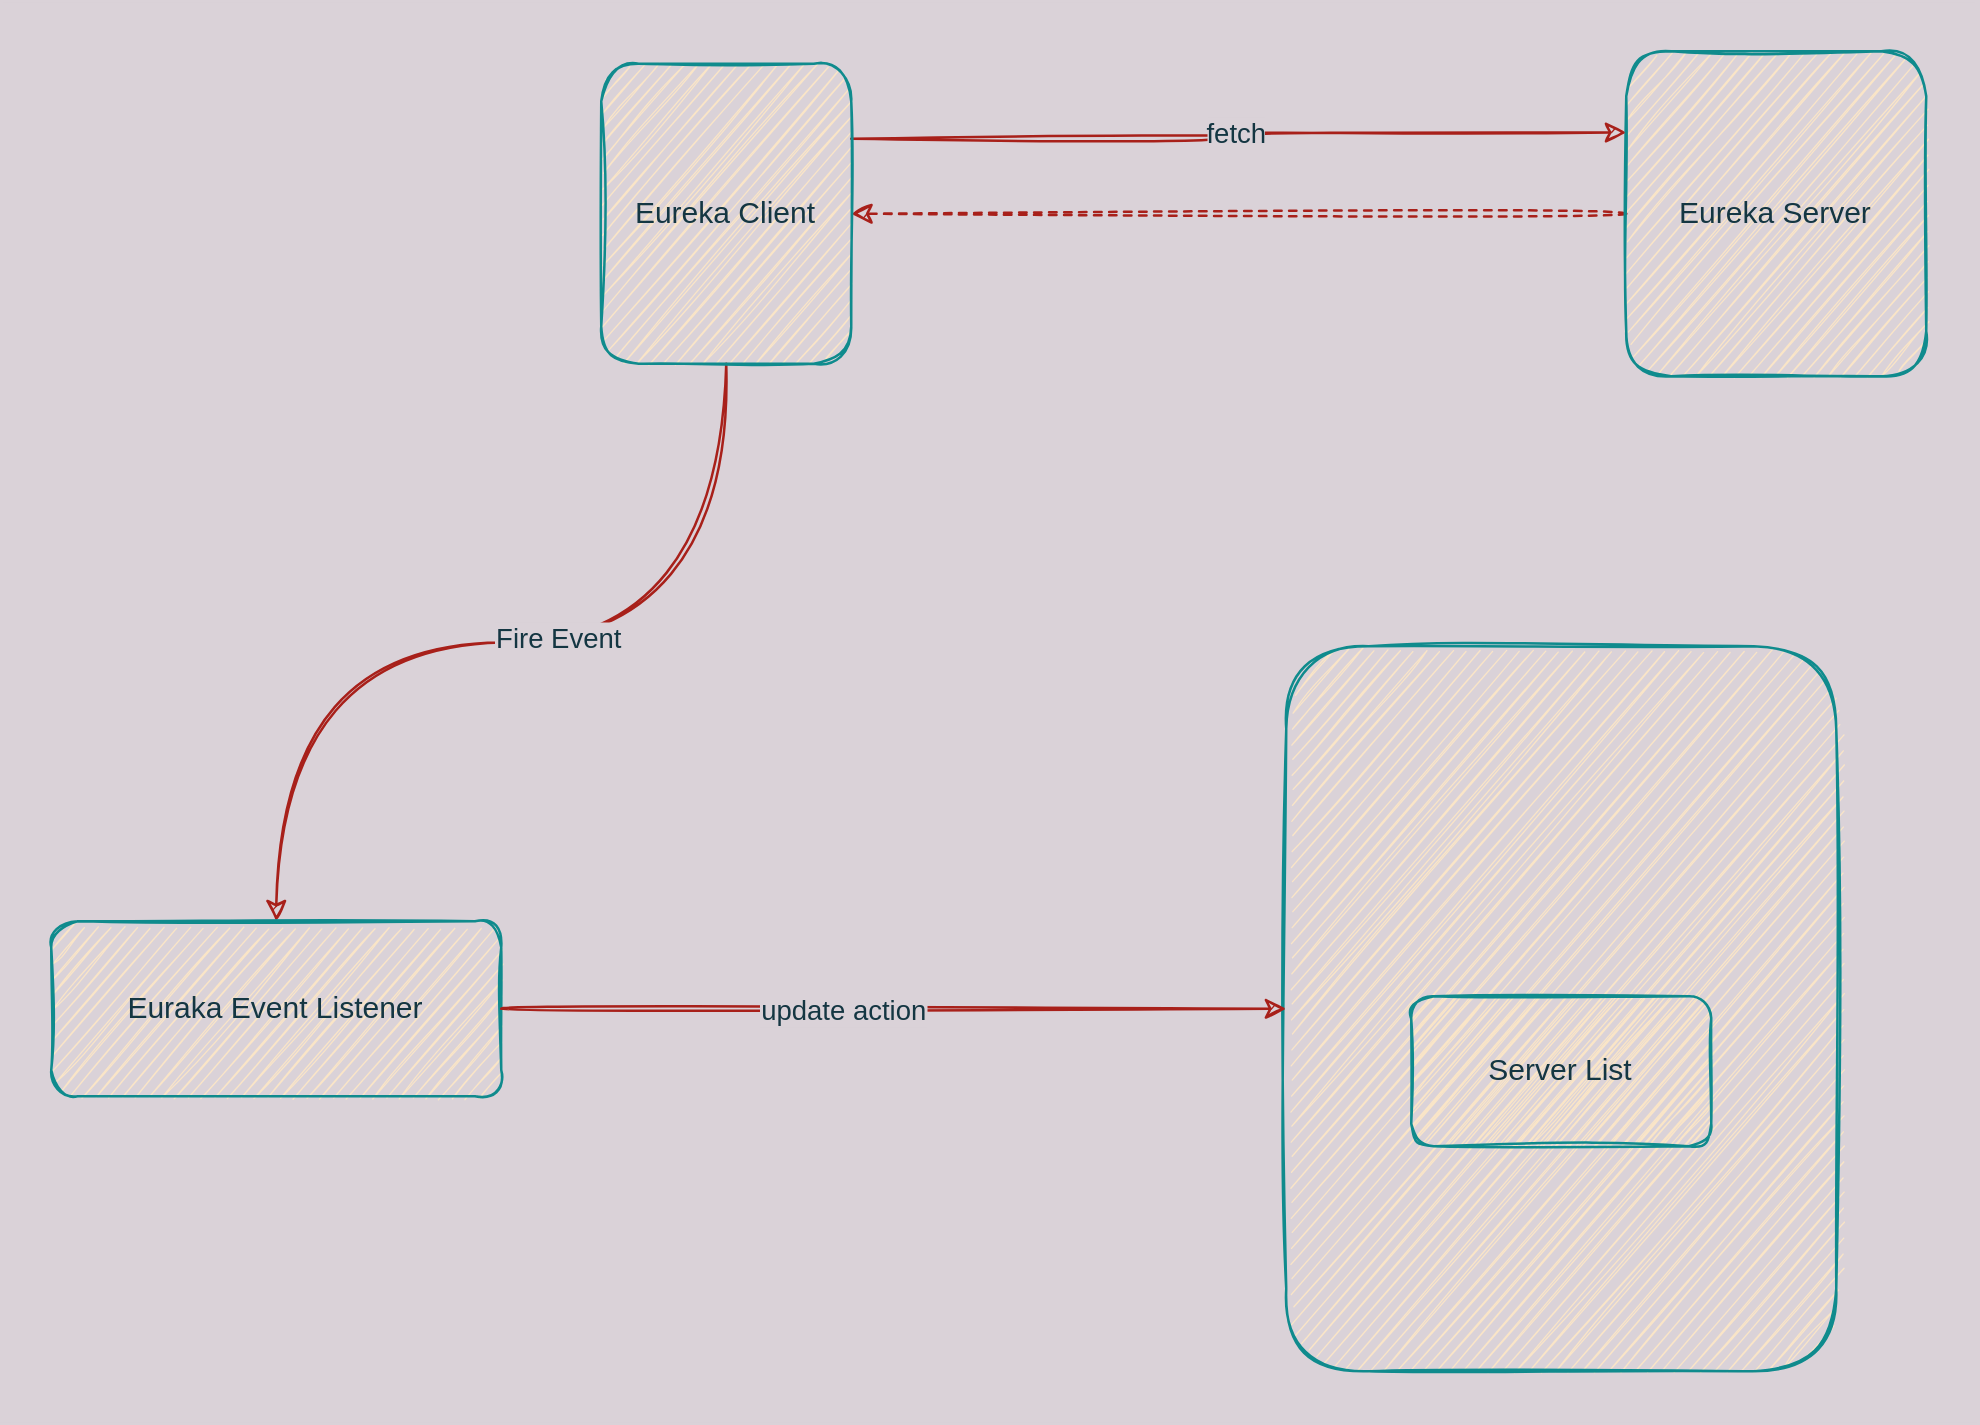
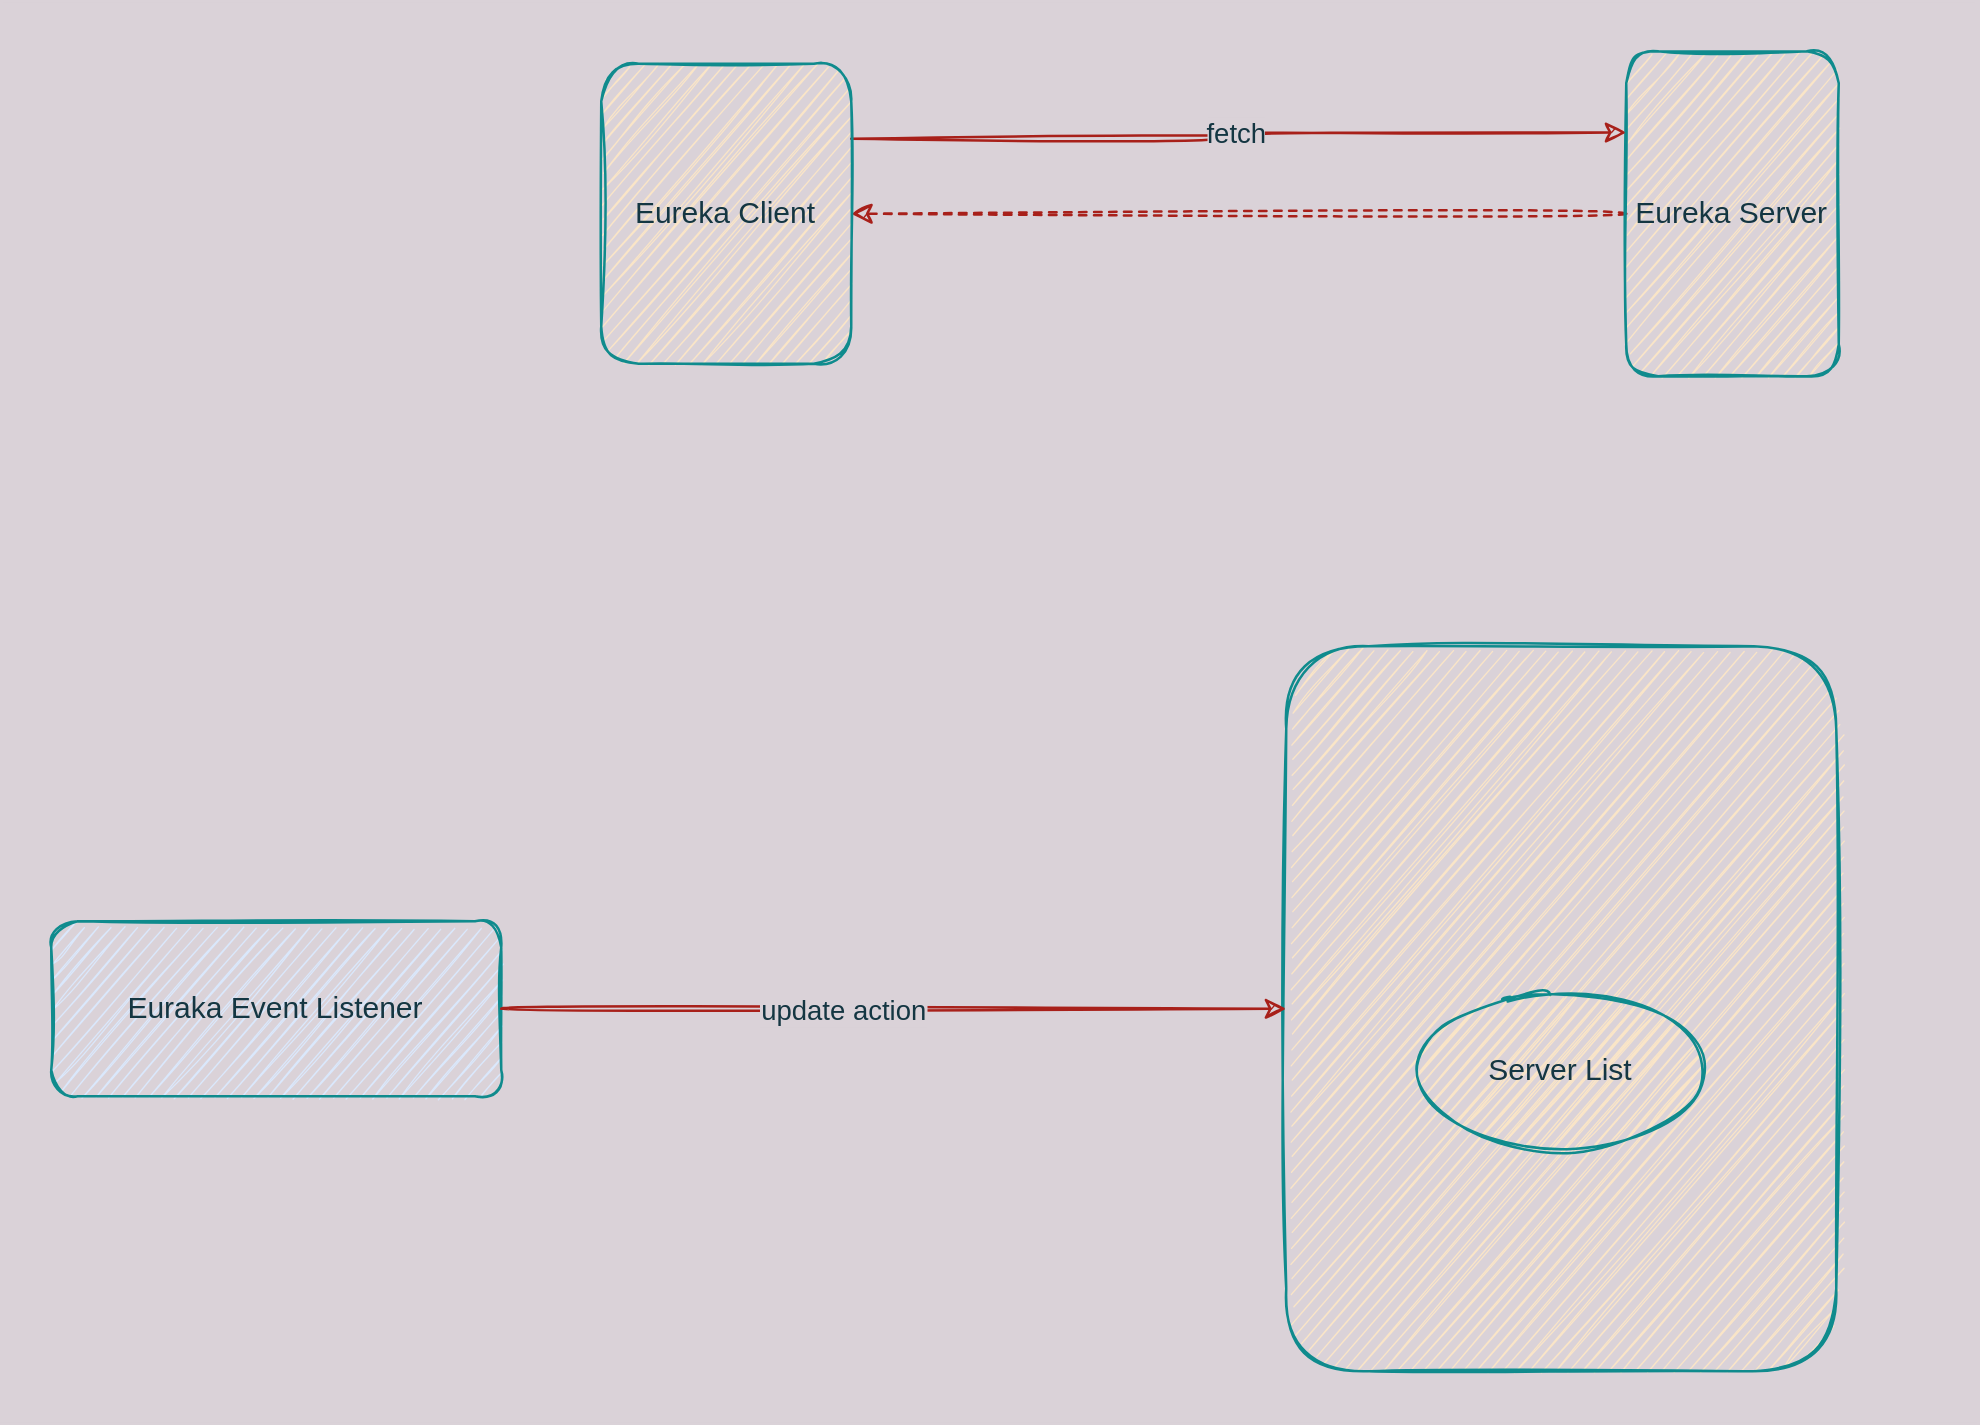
node "Eureka Server": size 300x325 -> 213x325
edge "Eureka Client" -> "Euraka Event Listener": removed, label "Fire Event"
node "Euraka Event Listener": fillcolor #fae5c7 -> #dae8fc
node "Server List": shape rounded rectangle -> ellipse
